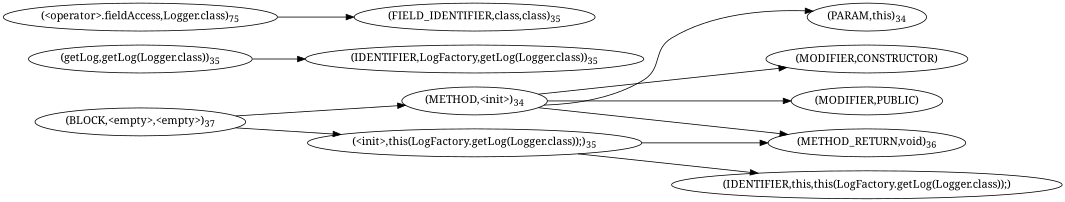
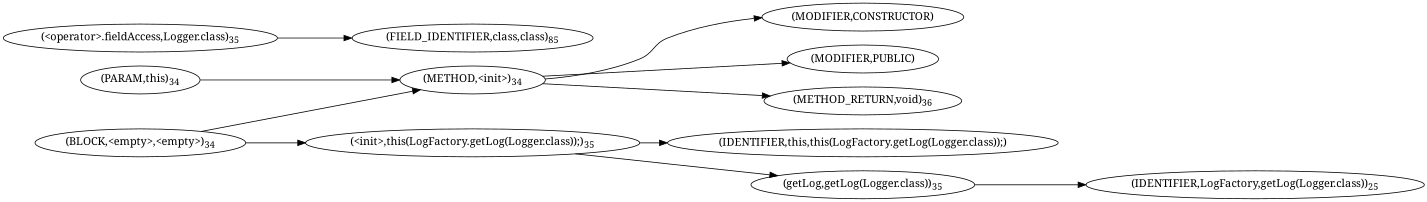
node "(<operator>.fieldAccess,Logger.class)": text "75" -> "35"
node "(FIELD_IDENTIFIER,class,class)": text "35" -> "85"
edge "(METHOD,<init>)" -> "(PARAM,this)": reversed
node "(IDENTIFIER,LogFactory,getLog(Logger.class))": text "35" -> "25"
node "(BLOCK,<empty>,<empty>)": text "37" -> "34"
edge "(<init>,this(LogFactory.getLog(Logger.class));)" -> "(METHOD_RETURN,void)": now "(<init>,this(LogFactory.getLog(Logger.class));)" -> "(getLog,getLog(Logger.class))"
